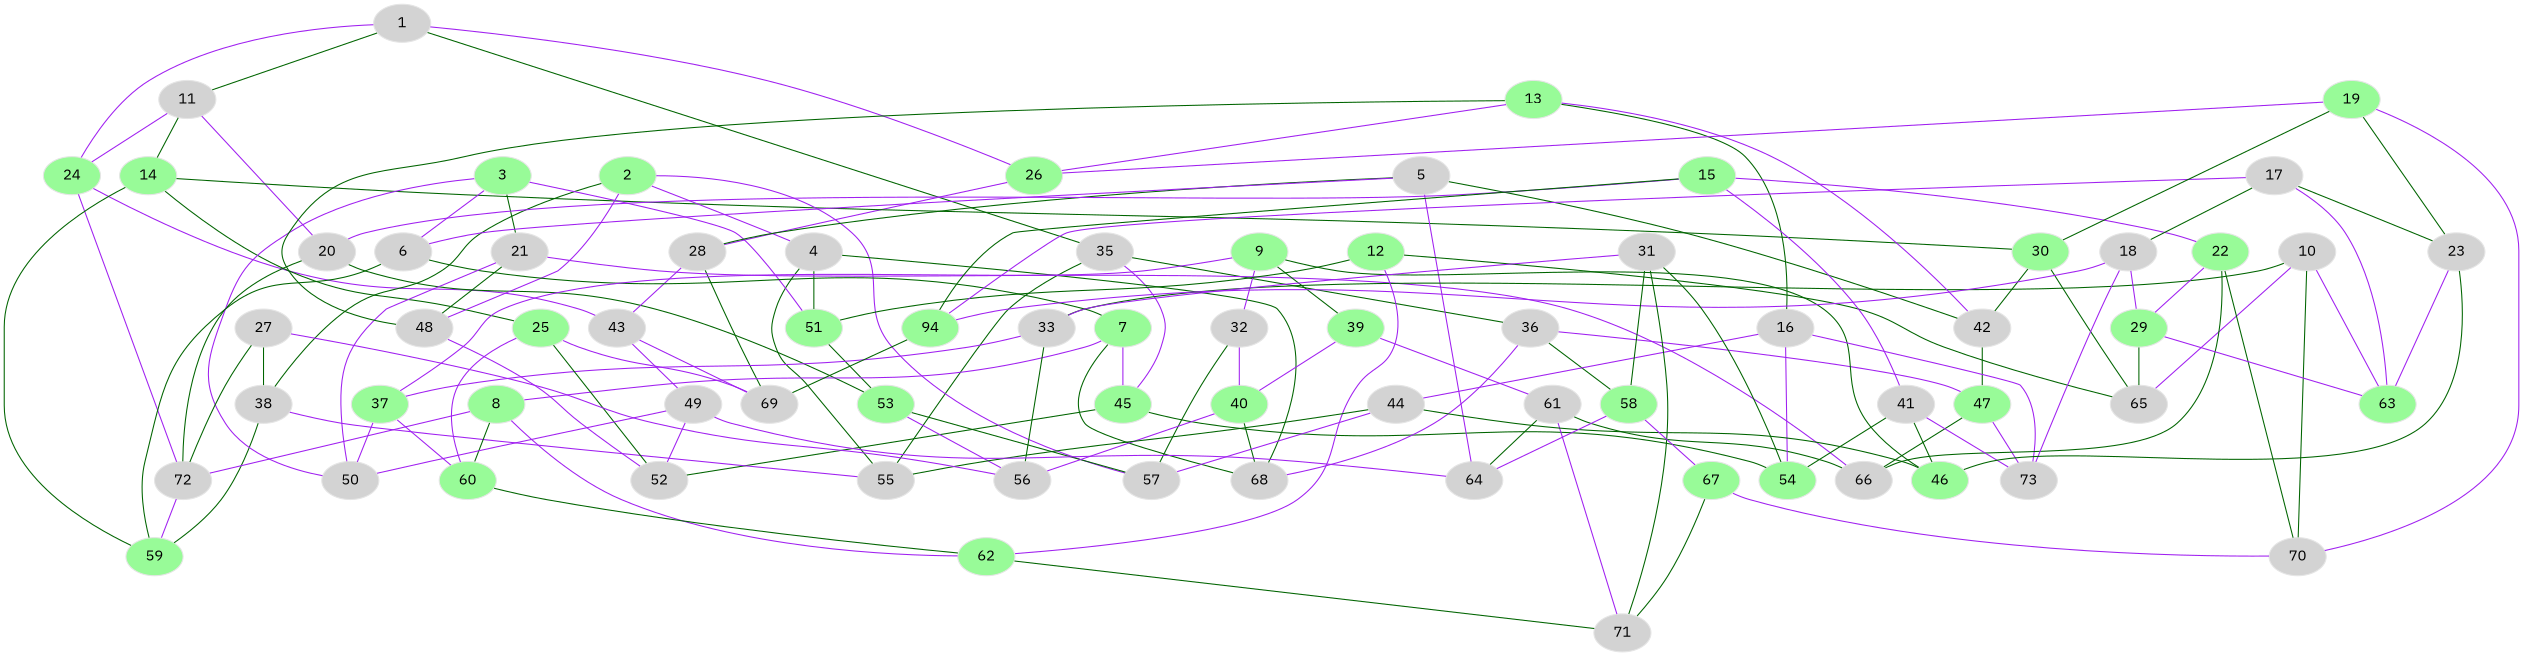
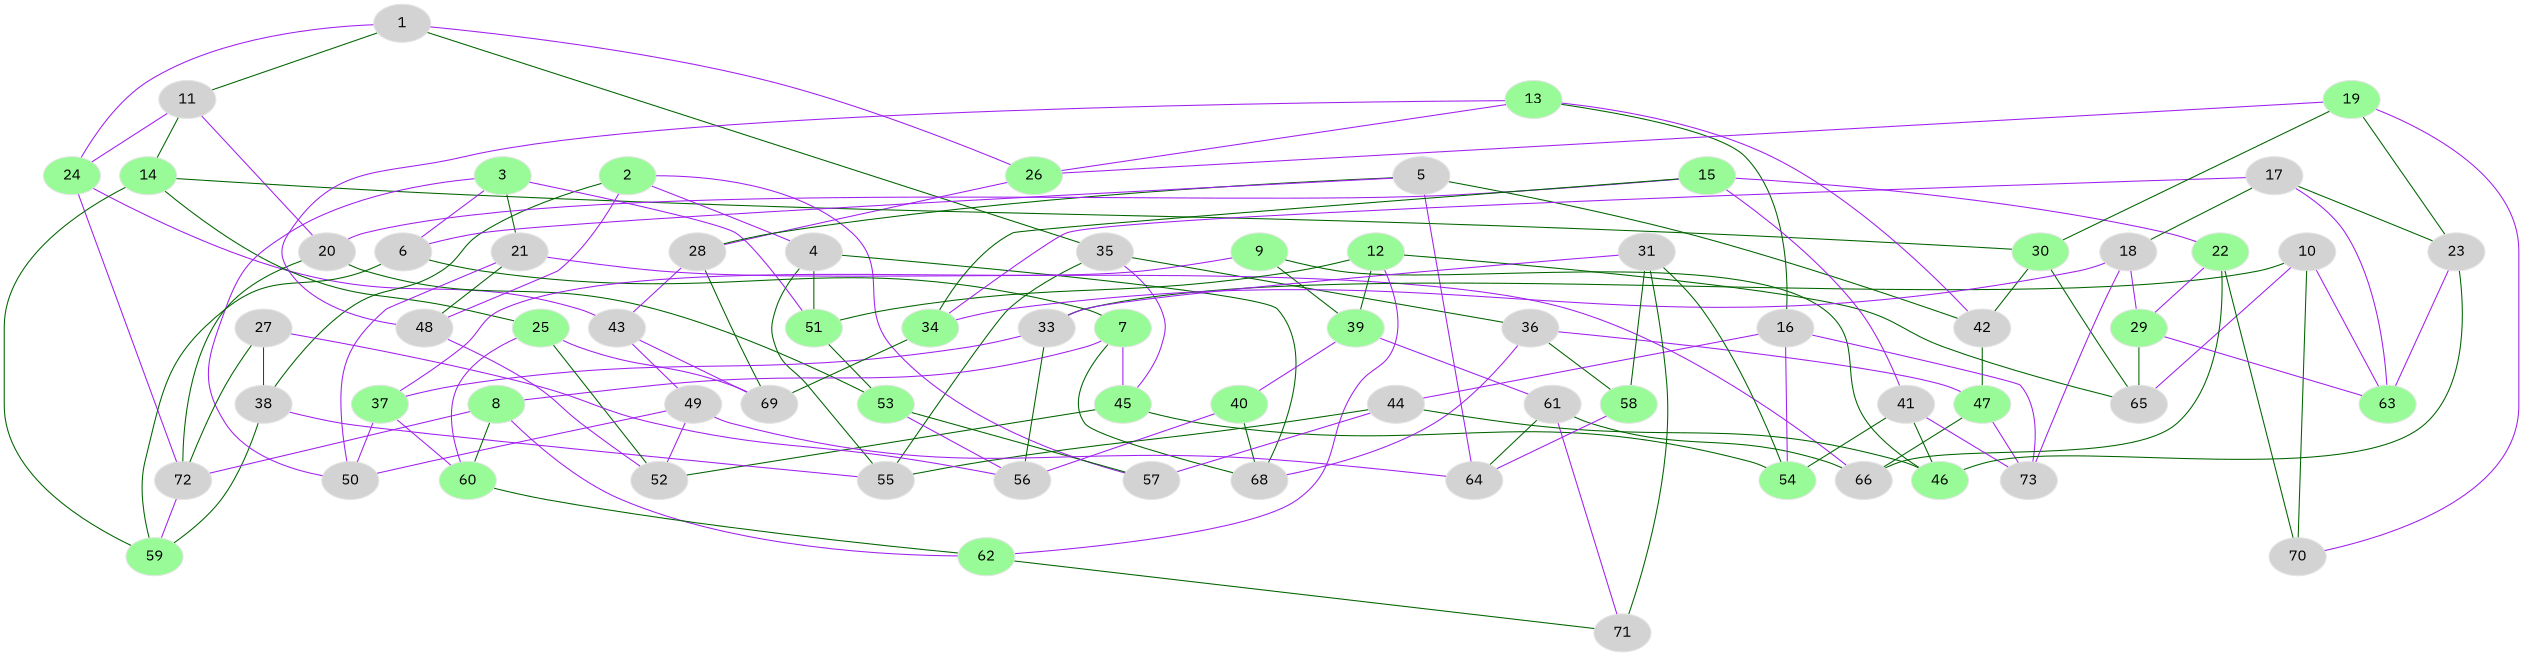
edge "13" -- "48": color darkgreen -> purple
edge "12" -- "39": added
node "94": label "94" -> "34"
node "32": removed
node "67": removed
